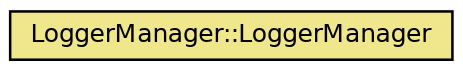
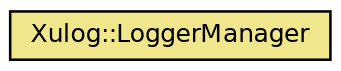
node "LoggerManager::LoggerManager": label "LoggerManager::LoggerManager" -> "Xulog::LoggerManager"
